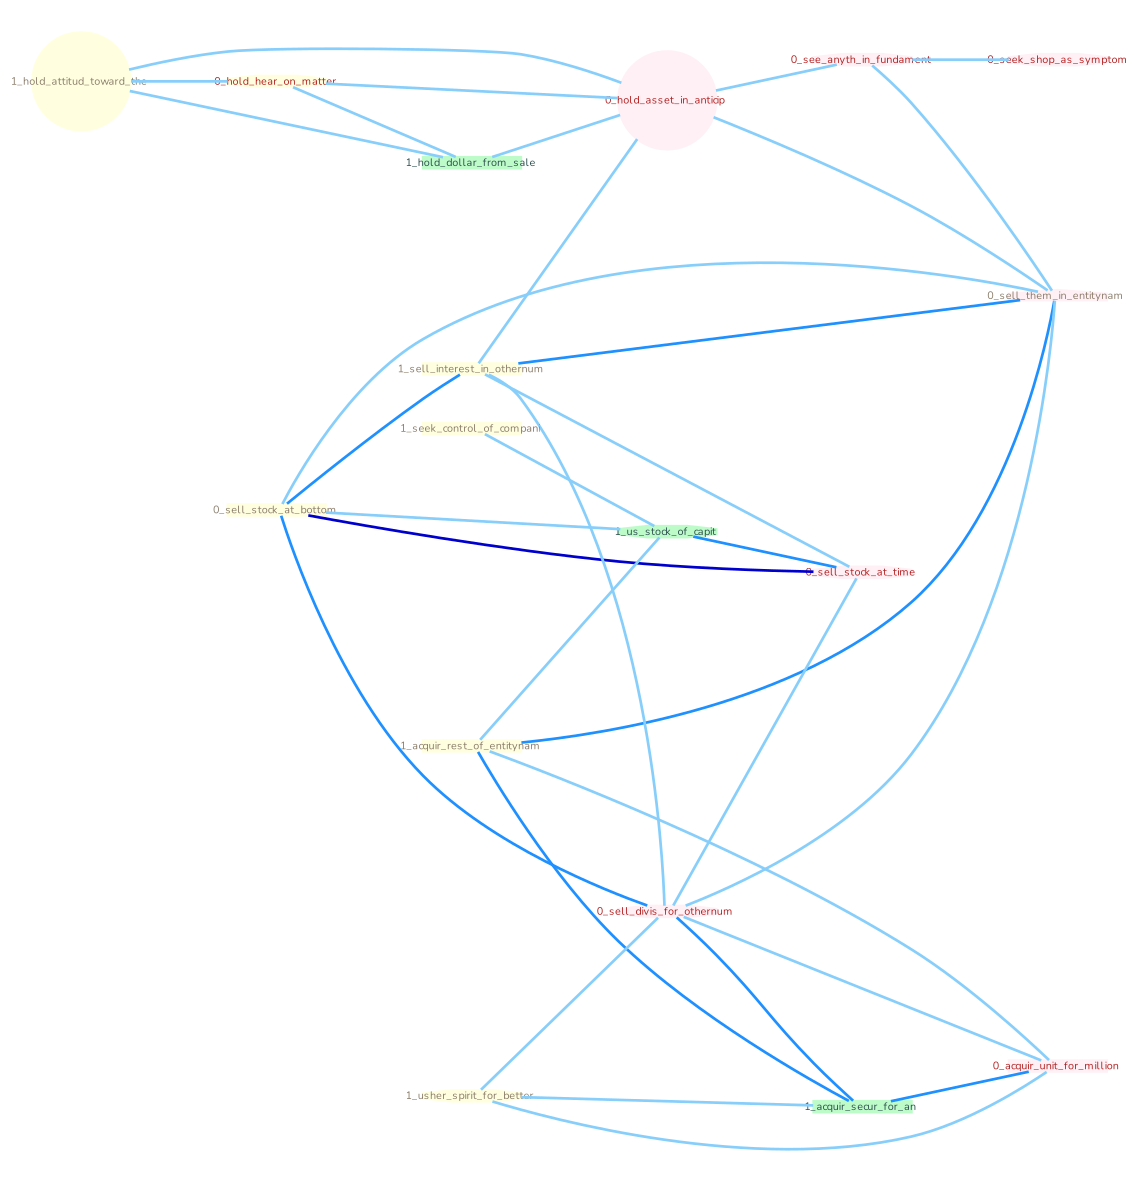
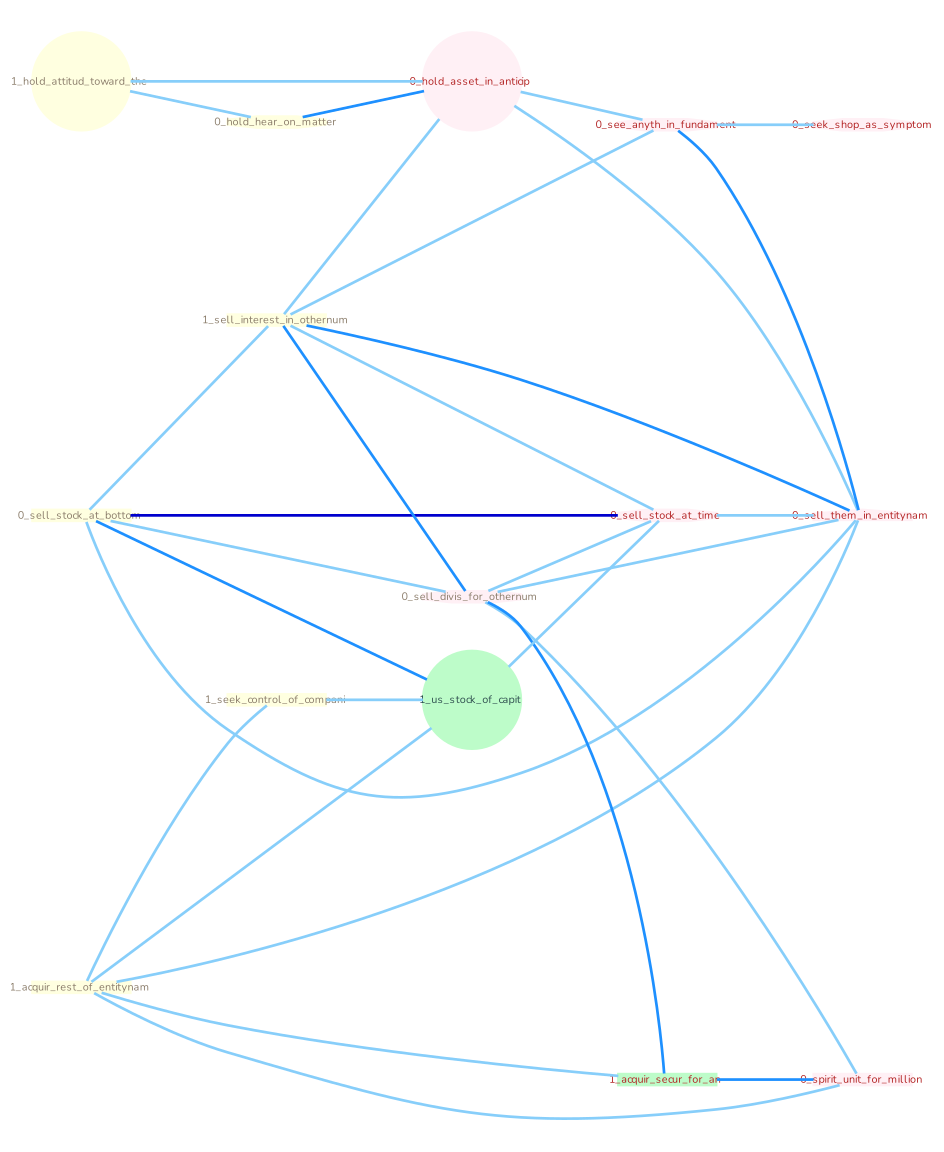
node "0_hold_hear_on_matter": fontcolor #b22222 -> #8b7d6b
edge "0_hold_hear_on_matter" -- "0_hold_asset_in_anticip": color #87cefa -> #1e90ff
node "1_hold_dollar_from_sale": removed
edge "0_see_anyth_in_fundament" -- "0_sell_them_in_entitynam": color #87cefa -> #1e90ff
edge "0_see_anyth_in_fundament" -- "1_sell_interest_in_othernum": added
node "0_sell_them_in_entitynam": fontcolor #8b7d6b -> #b22222
edge "1_sell_interest_in_othernum" -- "0_sell_stock_at_bottom": color #1e90ff -> #87cefa
edge "0_sell_stock_at_time" -- "0_sell_them_in_entitynam": added
edge "0_sell_stock_at_bottom" -- "1_us_stock_of_capit": color #87cefa -> #1e90ff
node "1_us_stock_of_capit": shape octagon -> circle
edge "1_us_stock_of_capit" -- "0_sell_stock_at_time": color #1e90ff -> #87cefa
edge "1_sell_interest_in_othernum" -- "0_sell_divis_for_othernum": color #87cefa -> #1e90ff
edge "0_sell_them_in_entitynam" -- "1_acquir_rest_of_entitynam": color #1e90ff -> #87cefa
edge "0_sell_stock_at_bottom" -- "0_sell_divis_for_othernum": color #1e90ff -> #87cefa
edge "1_seek_control_of_compani" -- "1_acquir_rest_of_entitynam": added
node "0_sell_divis_for_othernum": fontcolor #b22222 -> #8b7d6b
edge "1_acquir_rest_of_entitynam" -- "1_acquir_secur_for_an": color #1e90ff -> #87cefa
node "0_acquir_unit_for_million": label "0_acquir_unit_for_million" -> "0_spirit_unit_for_million"
node "1_usher_spirit_for_better": removed
node "1_acquir_secur_for_an": fontcolor #2f4f4f -> #b22222
